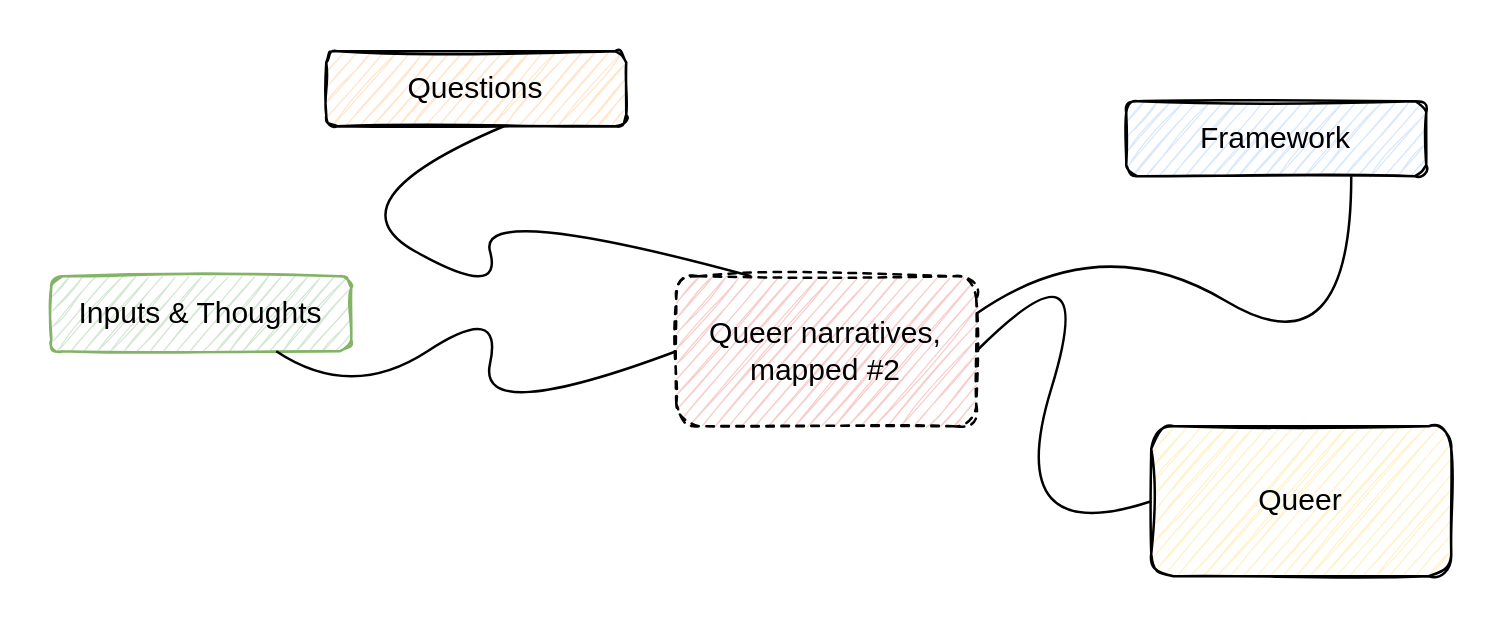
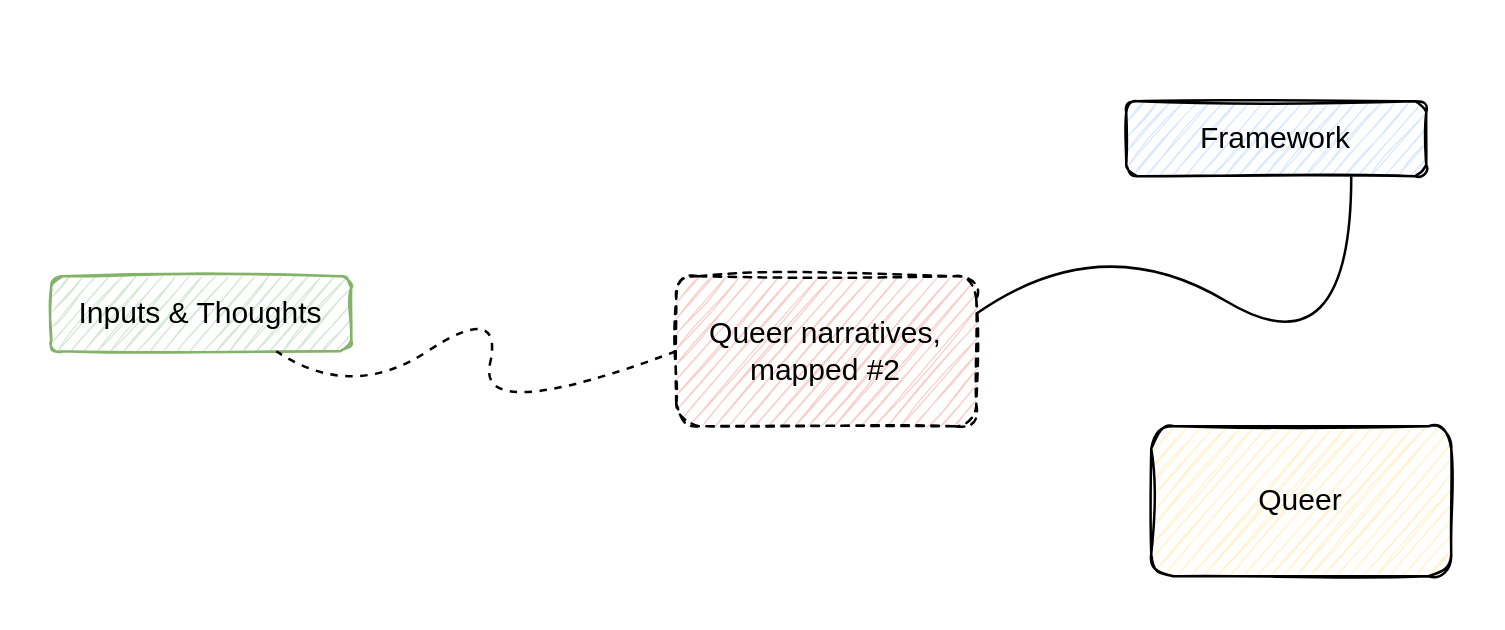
node "Questions": removed
edge "Questions" -- "Queer narratives, mapped #2": removed
edge "Inputs & Thoughts" -- "Queer narratives, mapped #2": style solid -> dashed
edge "Queer narratives, mapped #2" -- "Queer": removed
